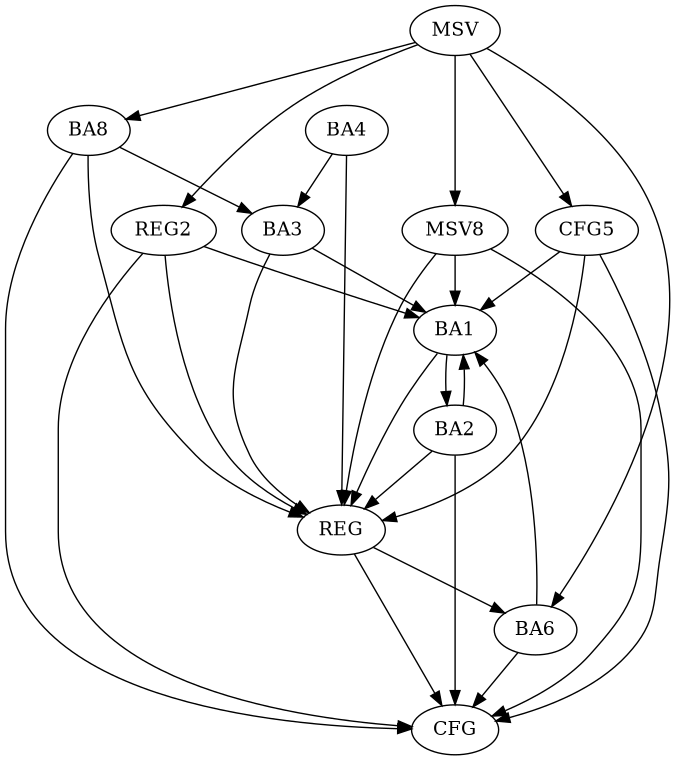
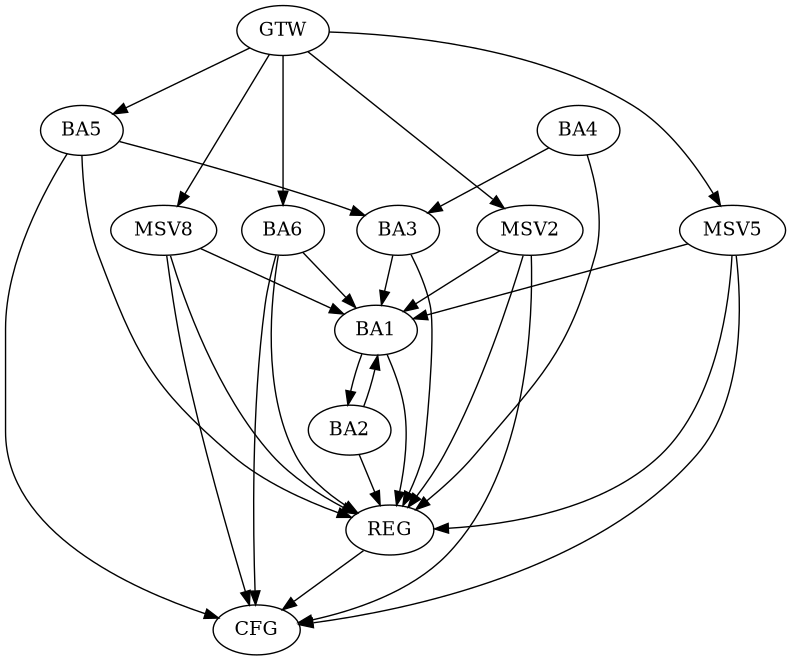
node "MSV": label "MSV" -> "GTW"
node "BA8": label "BA8" -> "BA5"
node "REG2": label "REG2" -> "MSV2"
node "CFG5": label "CFG5" -> "MSV5"
edge "BA2" -> "CFG": removed
edge "REG" -> "BA6": reversed
